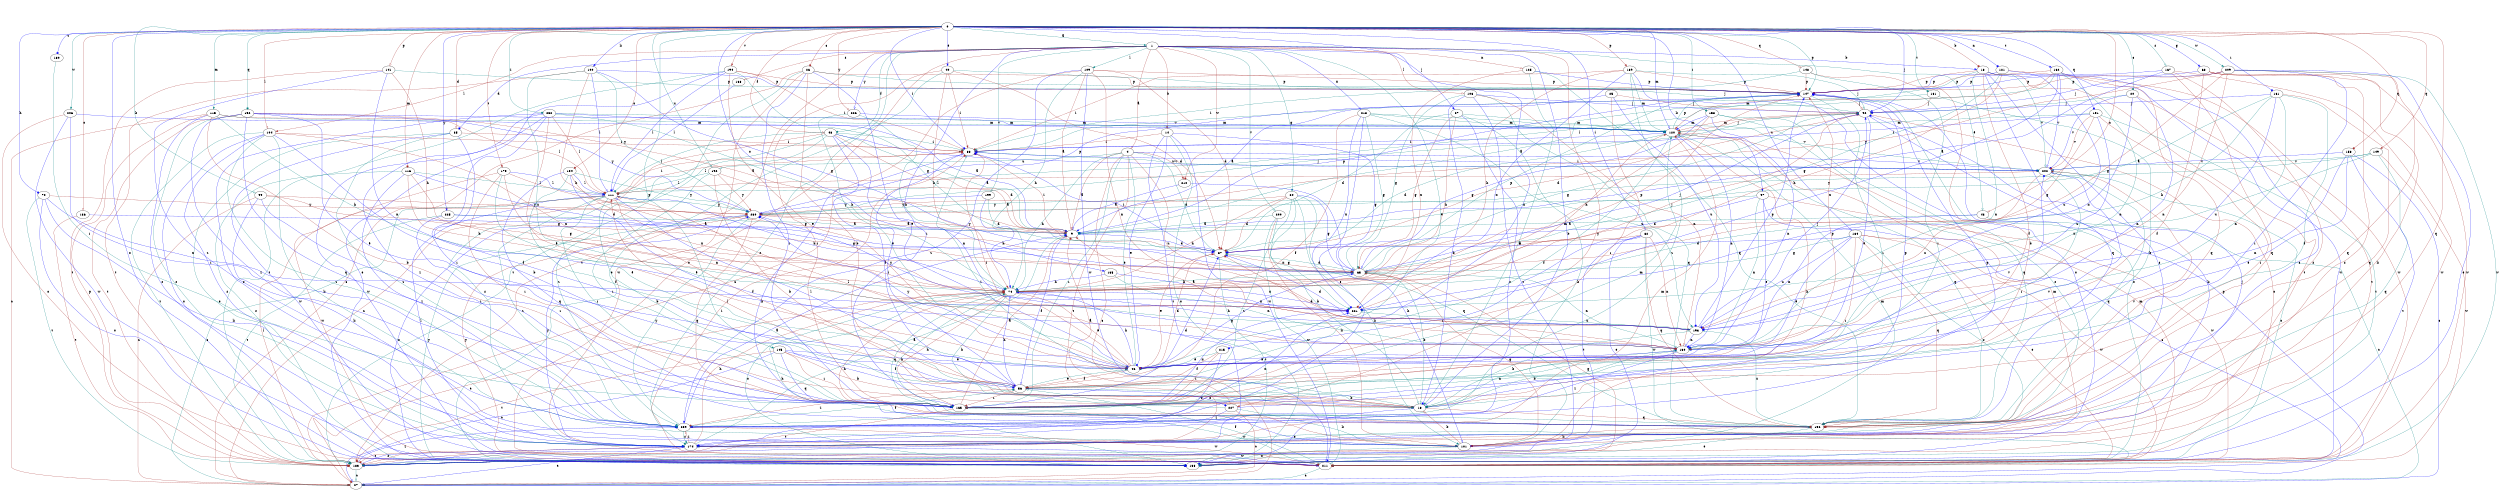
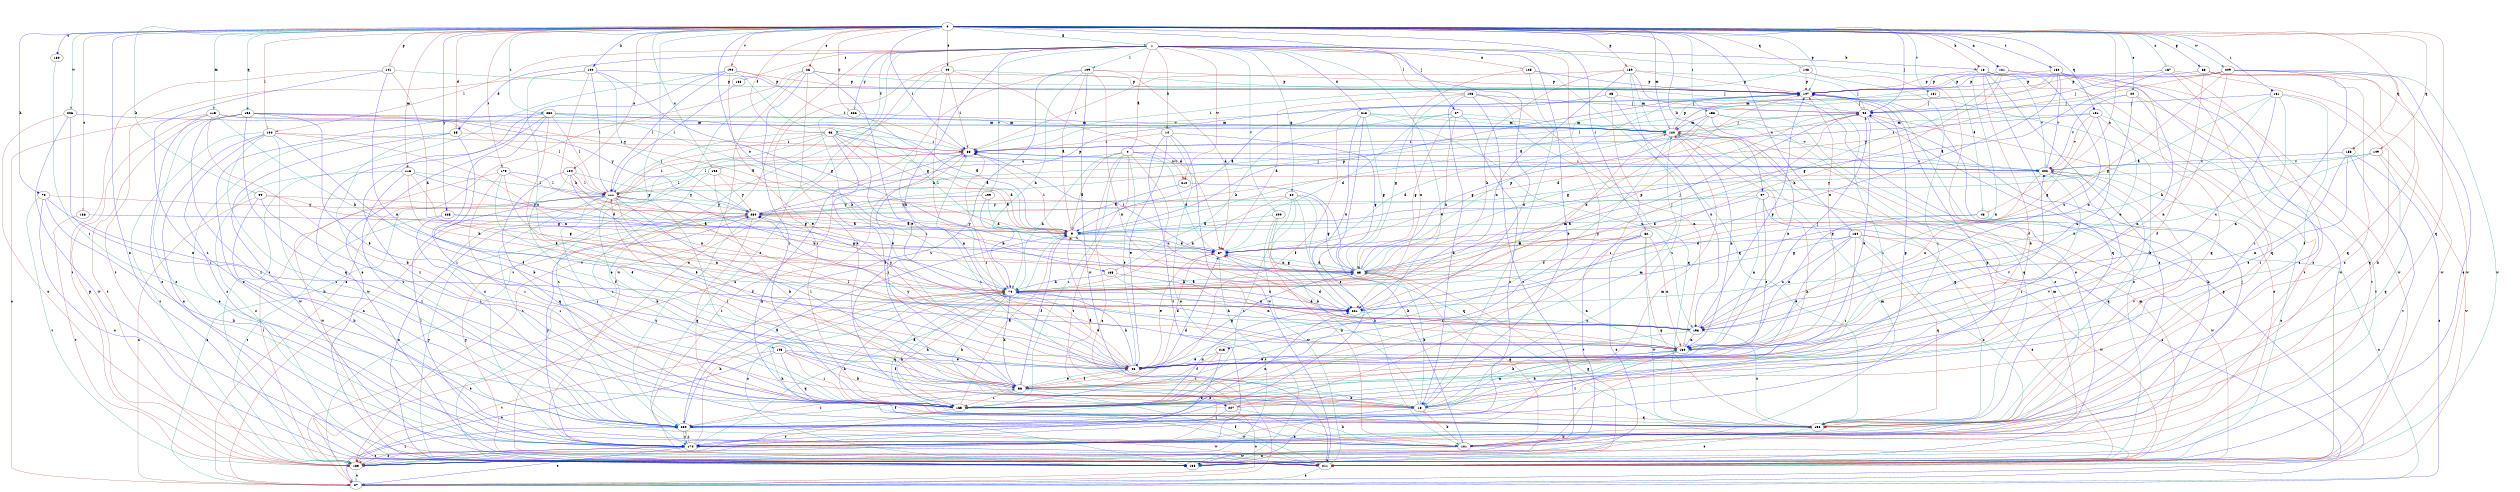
edge "92" -> "120": removed, label "m"
edge "64" -> "37": now "106" -> "37"
edge "87" -> "101": now "87" -> "135"
